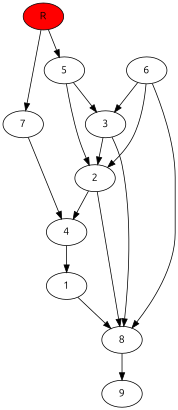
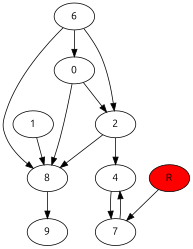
node "5": removed
node "3": label "3" -> "0"
edge "4" -> "1": now "4" -> "7"
